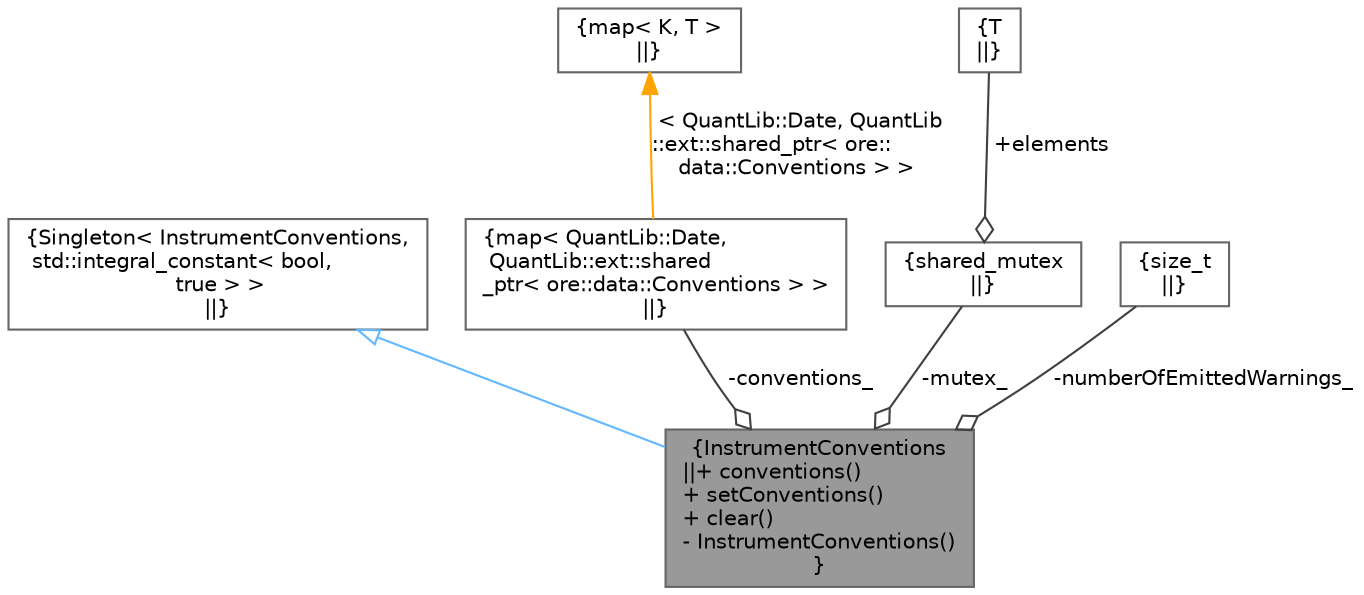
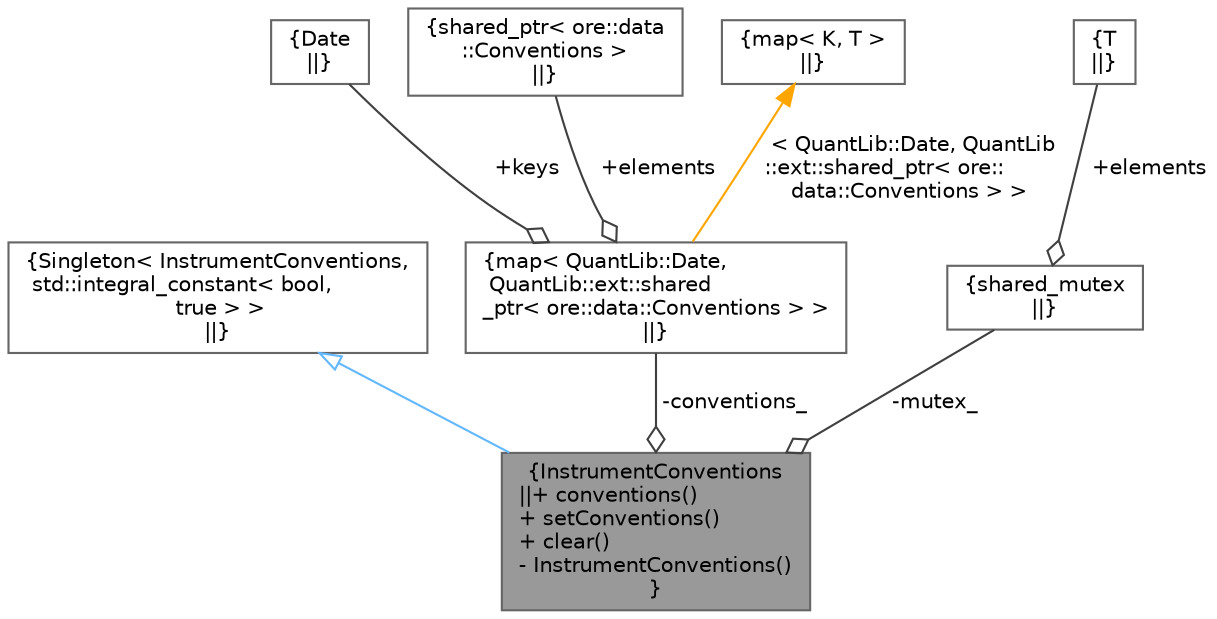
node "{Date ||}": added
node "{shared_ptr< ore::data ::Conventions > ||}": added
node "{size_t ||}": removed
